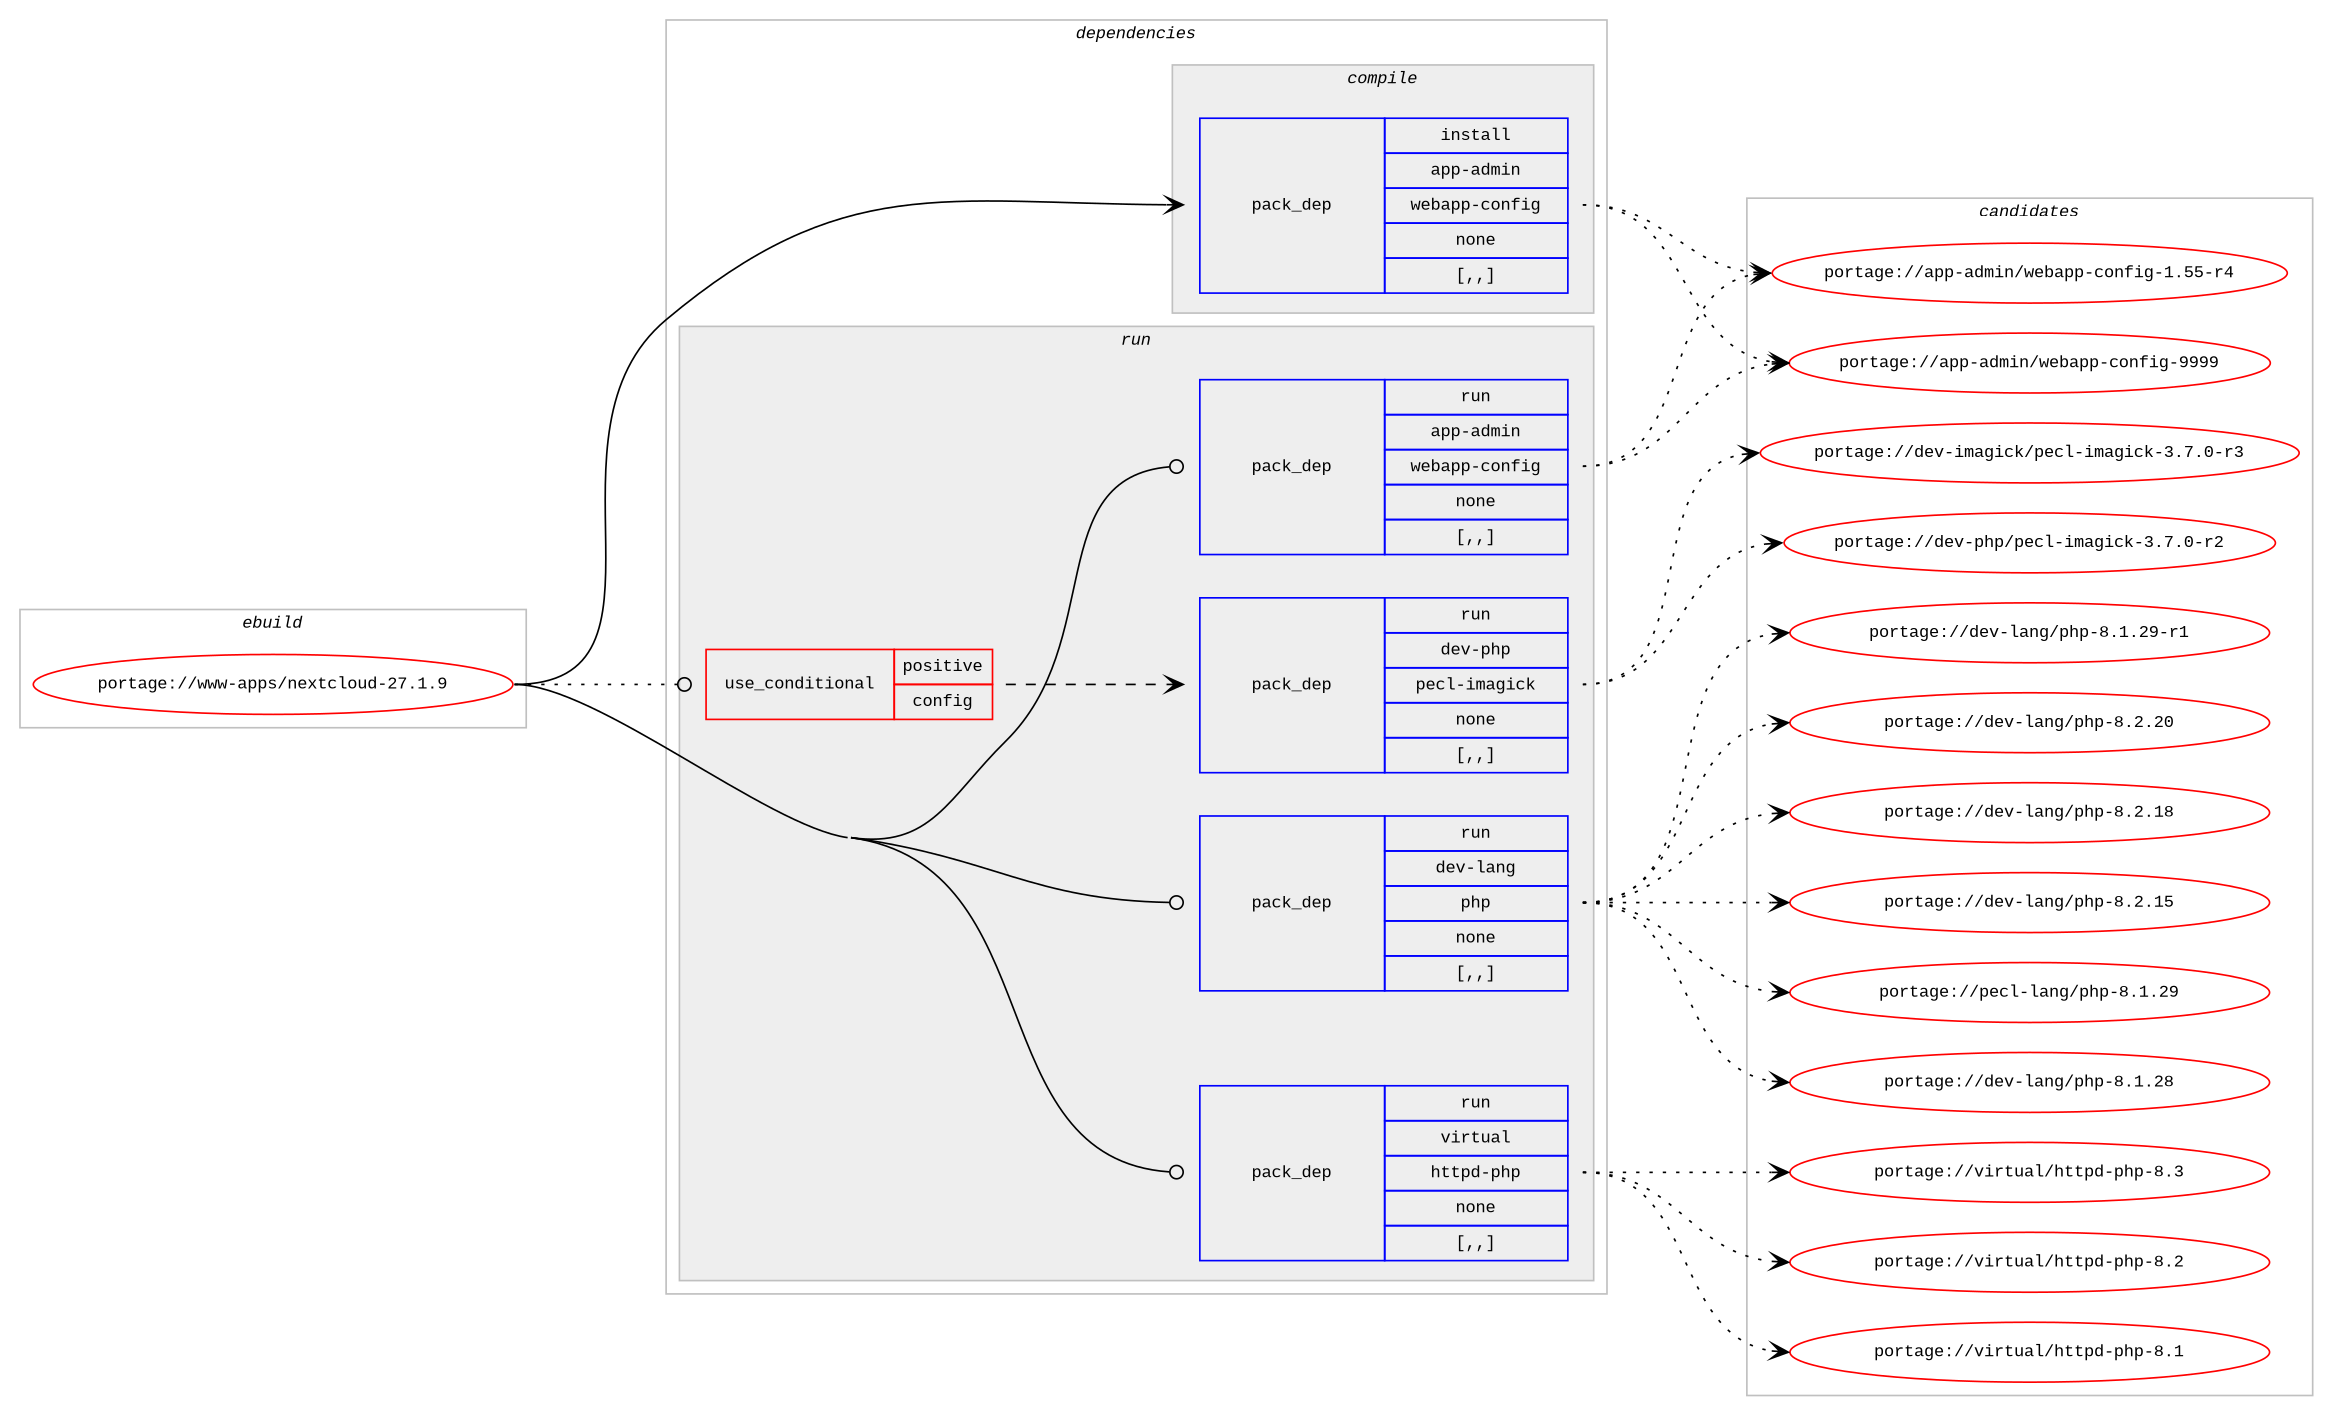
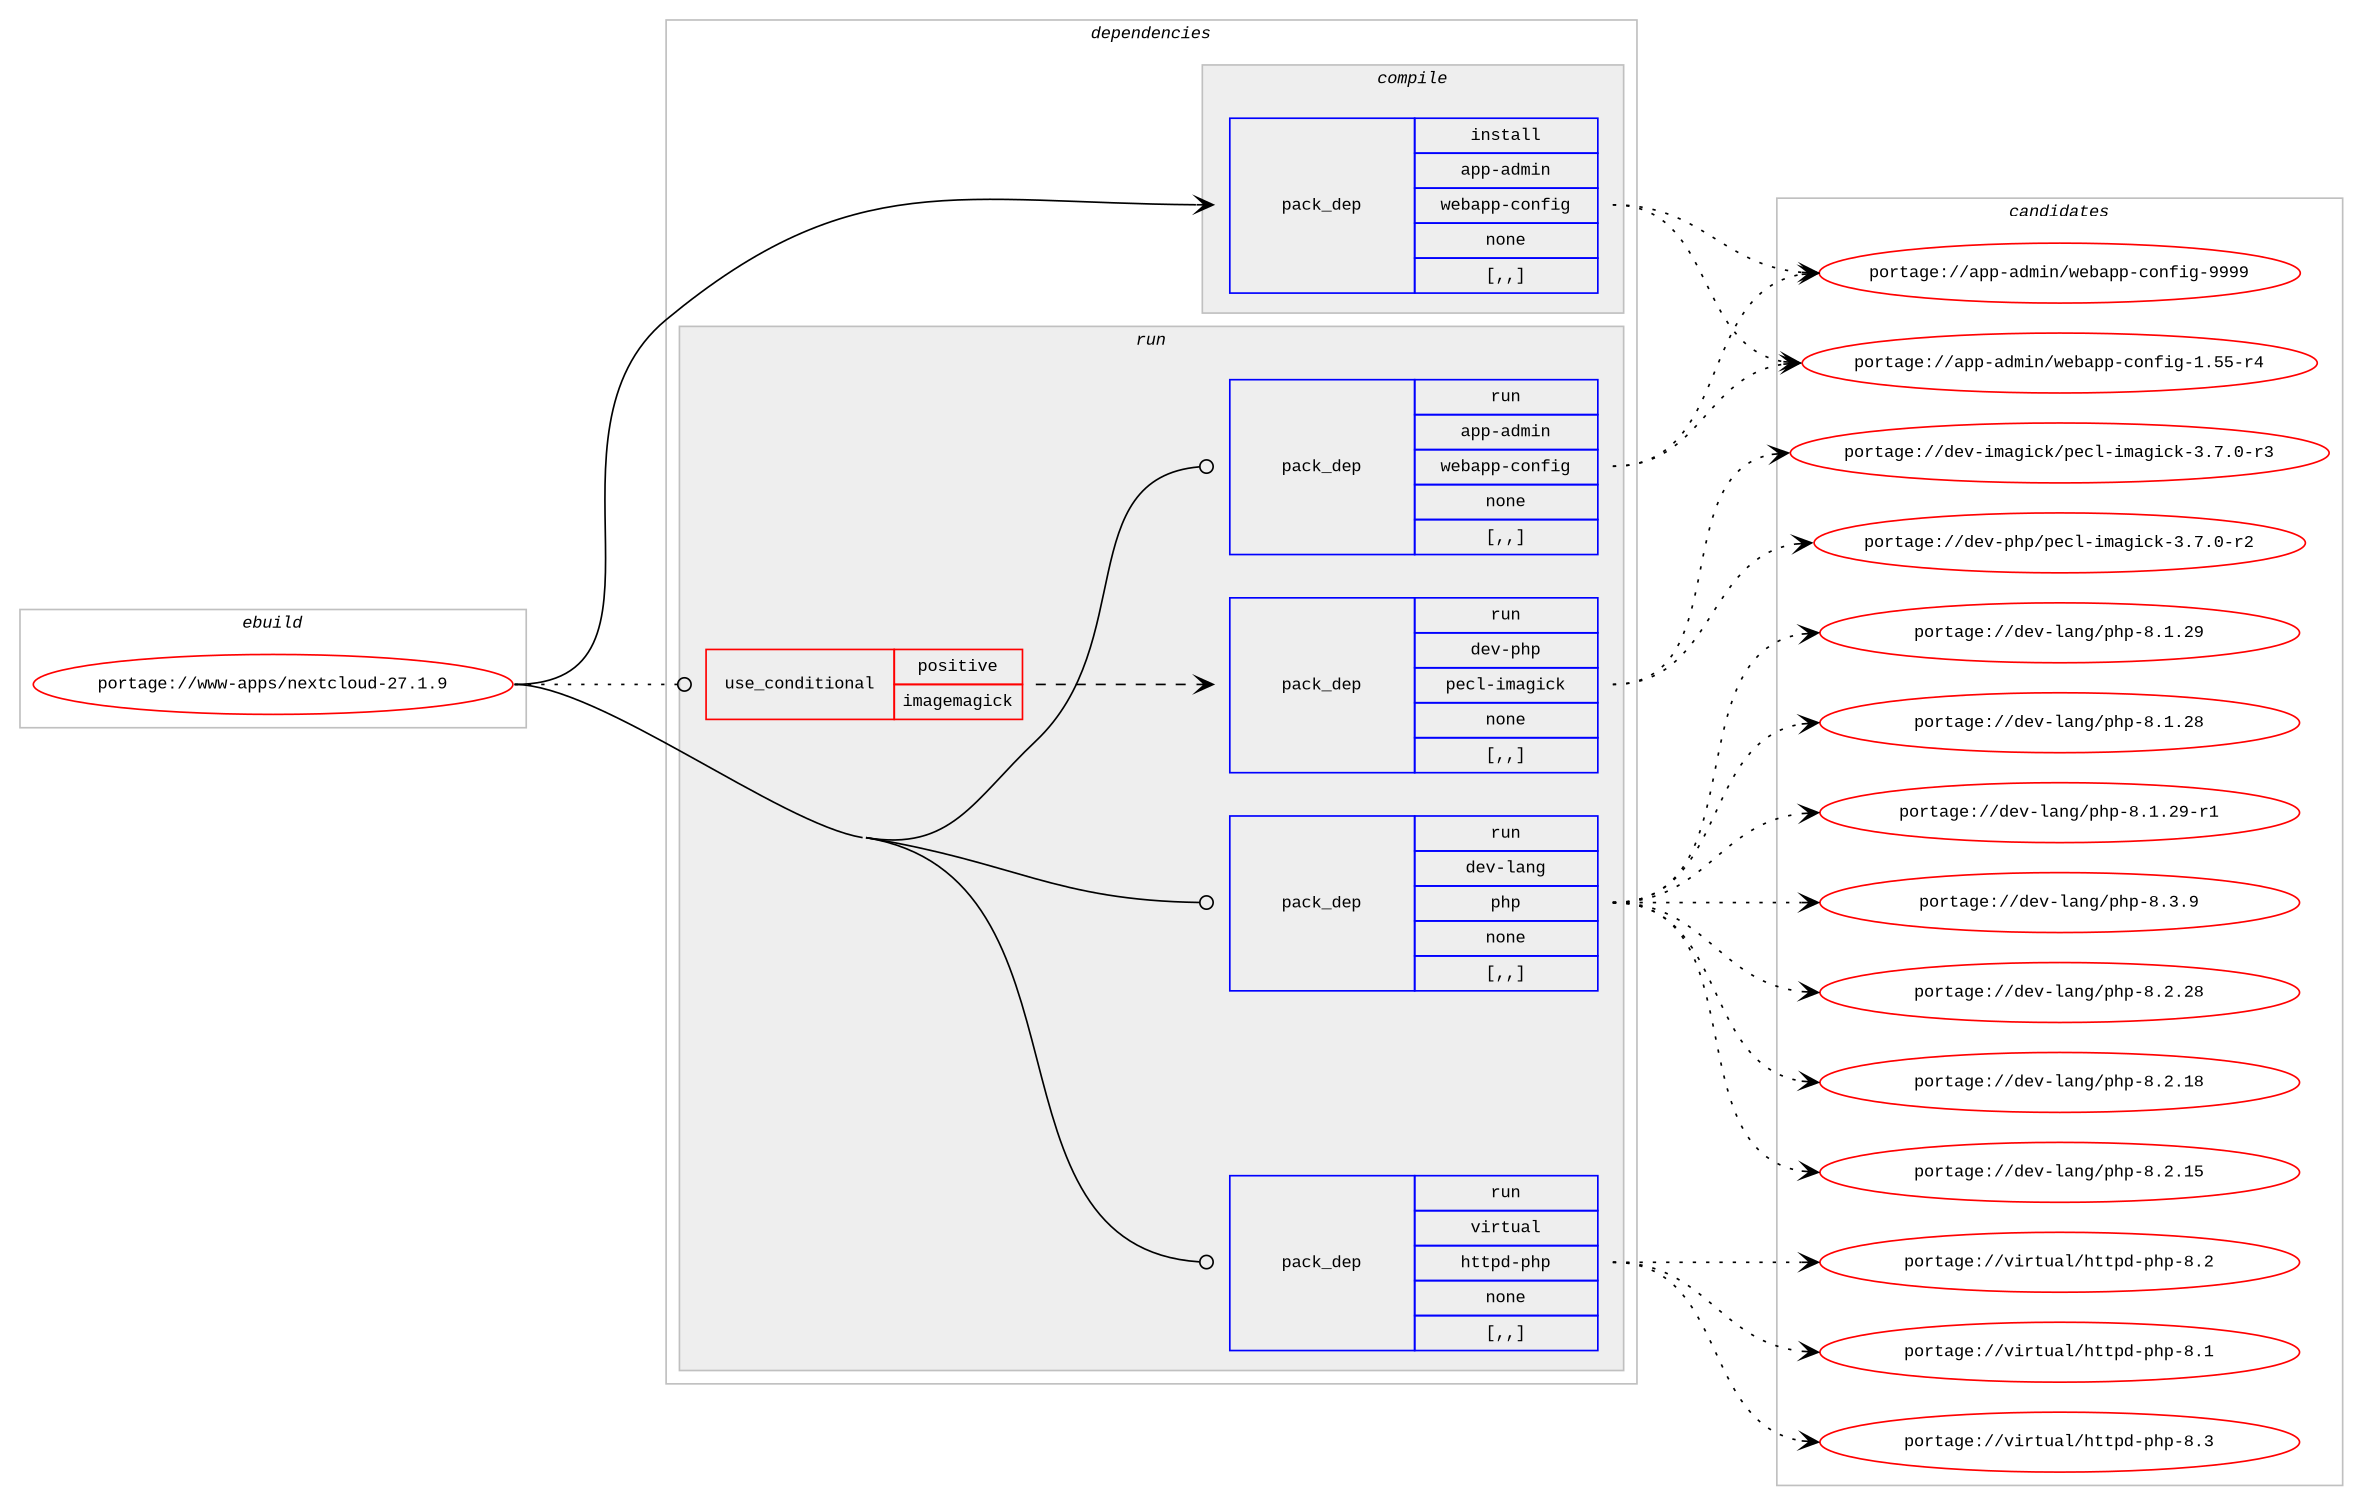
node "use_conditional": text "config" -> "imagemagick"
node "portage://dev-lang/php-8.2.20": label "portage://dev-lang/php-8.2.20" -> "portage://dev-lang/php-8.2.28"
node "portage://dev-lang/php-8.3.9": added
node "portage://pecl-lang/php-8.1.29": label "portage://pecl-lang/php-8.1.29" -> "portage://dev-lang/php-8.1.29"
